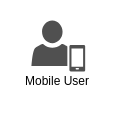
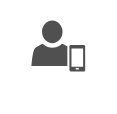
node "Mobile User": removed
